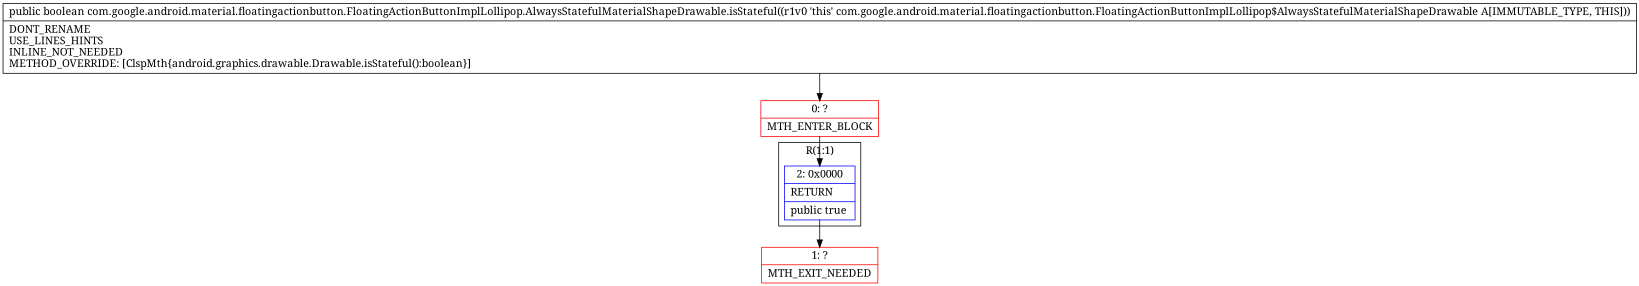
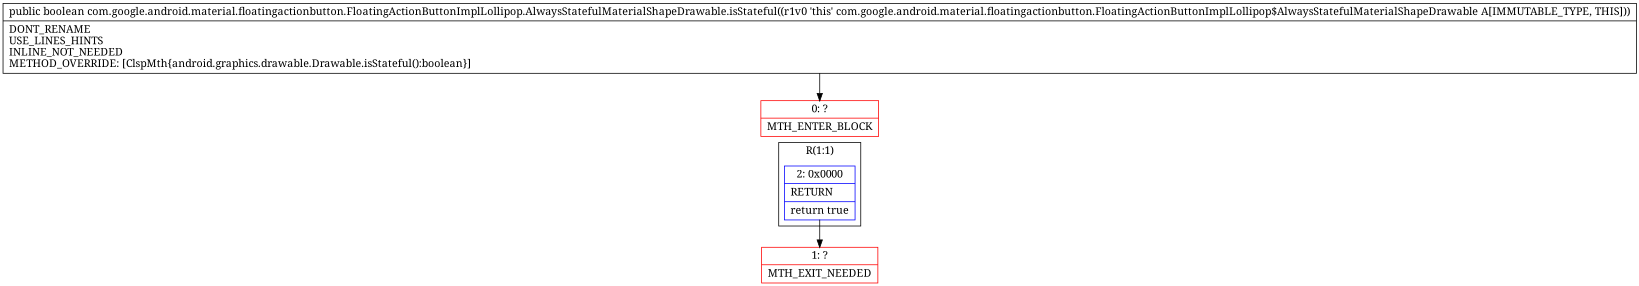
edge "0: ?" -> "2: 0x0000": removed
node "2: 0x0000": text "public true" -> "return true"
